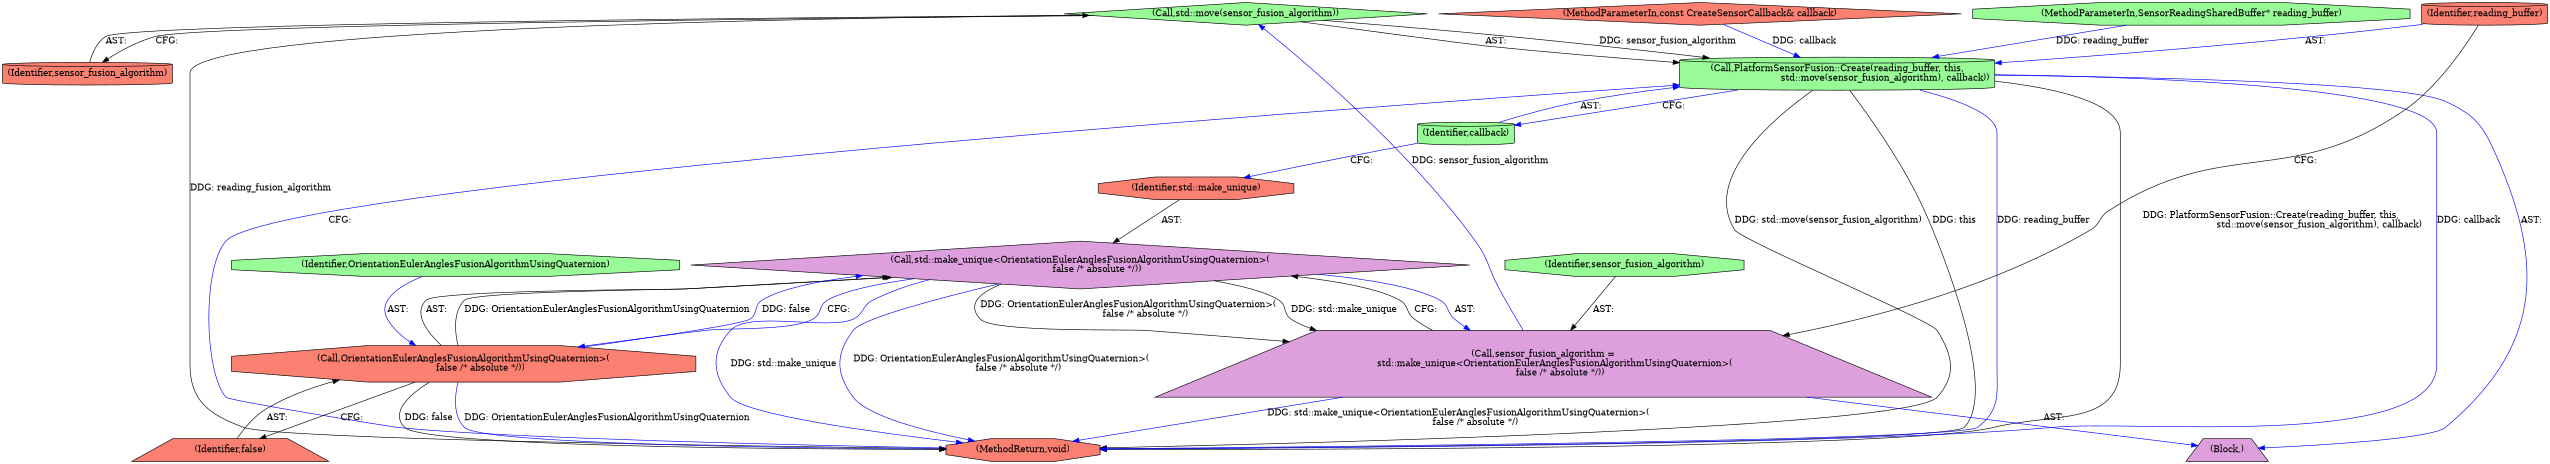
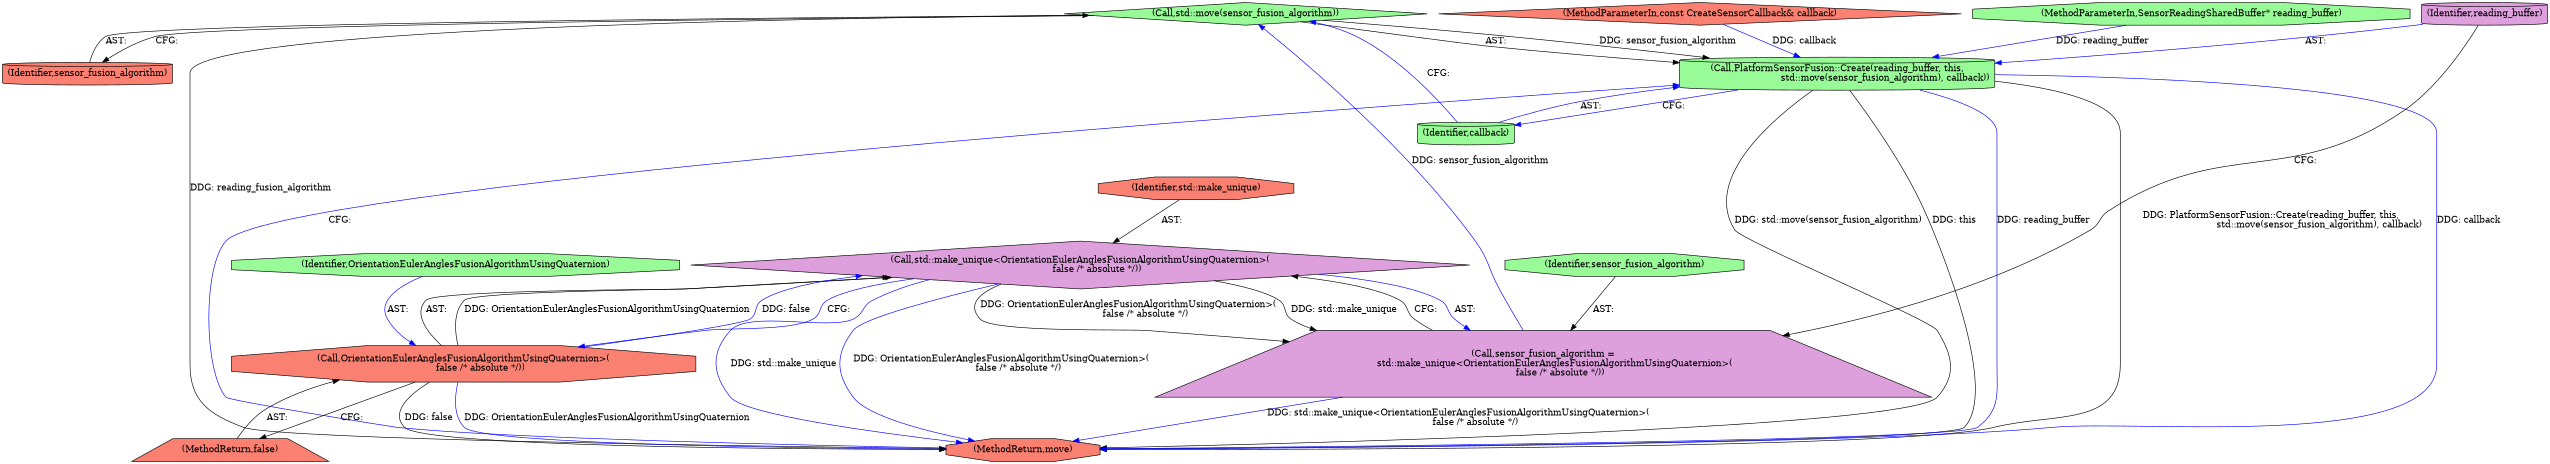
node "(Identifier,reading_buffer)": fillcolor salmon -> plum
edge "(Identifier,callback)" -> "(Identifier,std::make_unique)": now "(Identifier,callback)" -> "(Call,std::move(sensor_fusion_algorithm))"
node "(Identifier,false)": label "(Identifier,false)" -> "(MethodReturn,false)"
node "(MethodReturn,void)": label "(MethodReturn,void)" -> "(MethodReturn,move)"
node "(Block,)": removed
